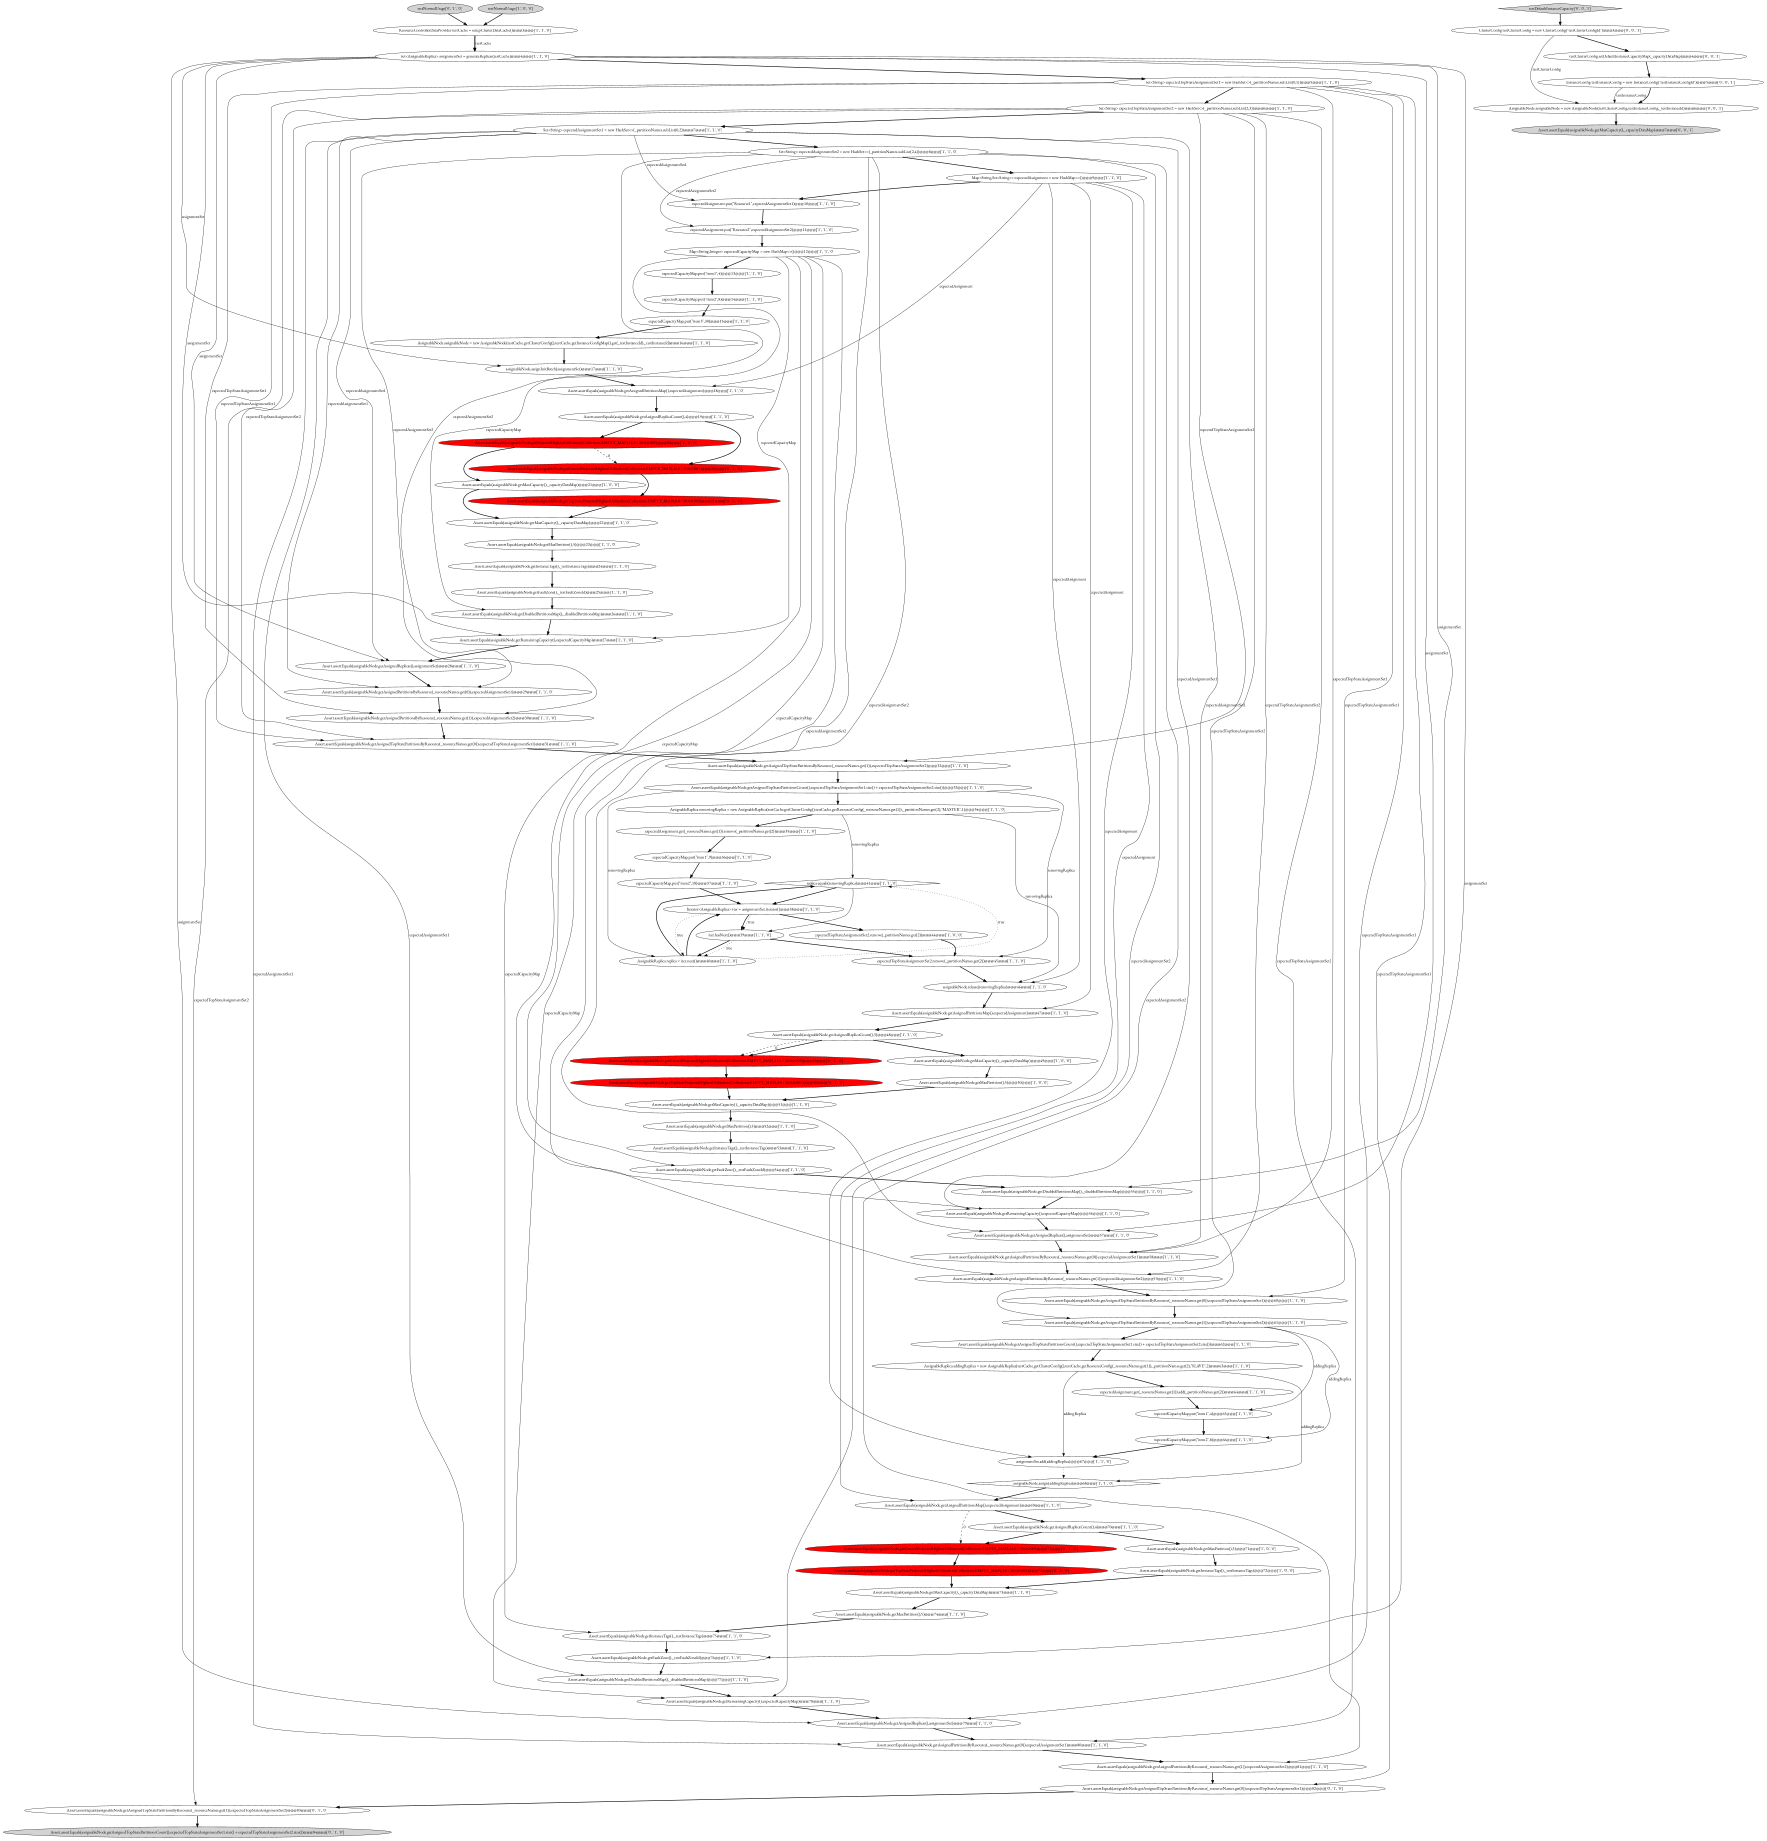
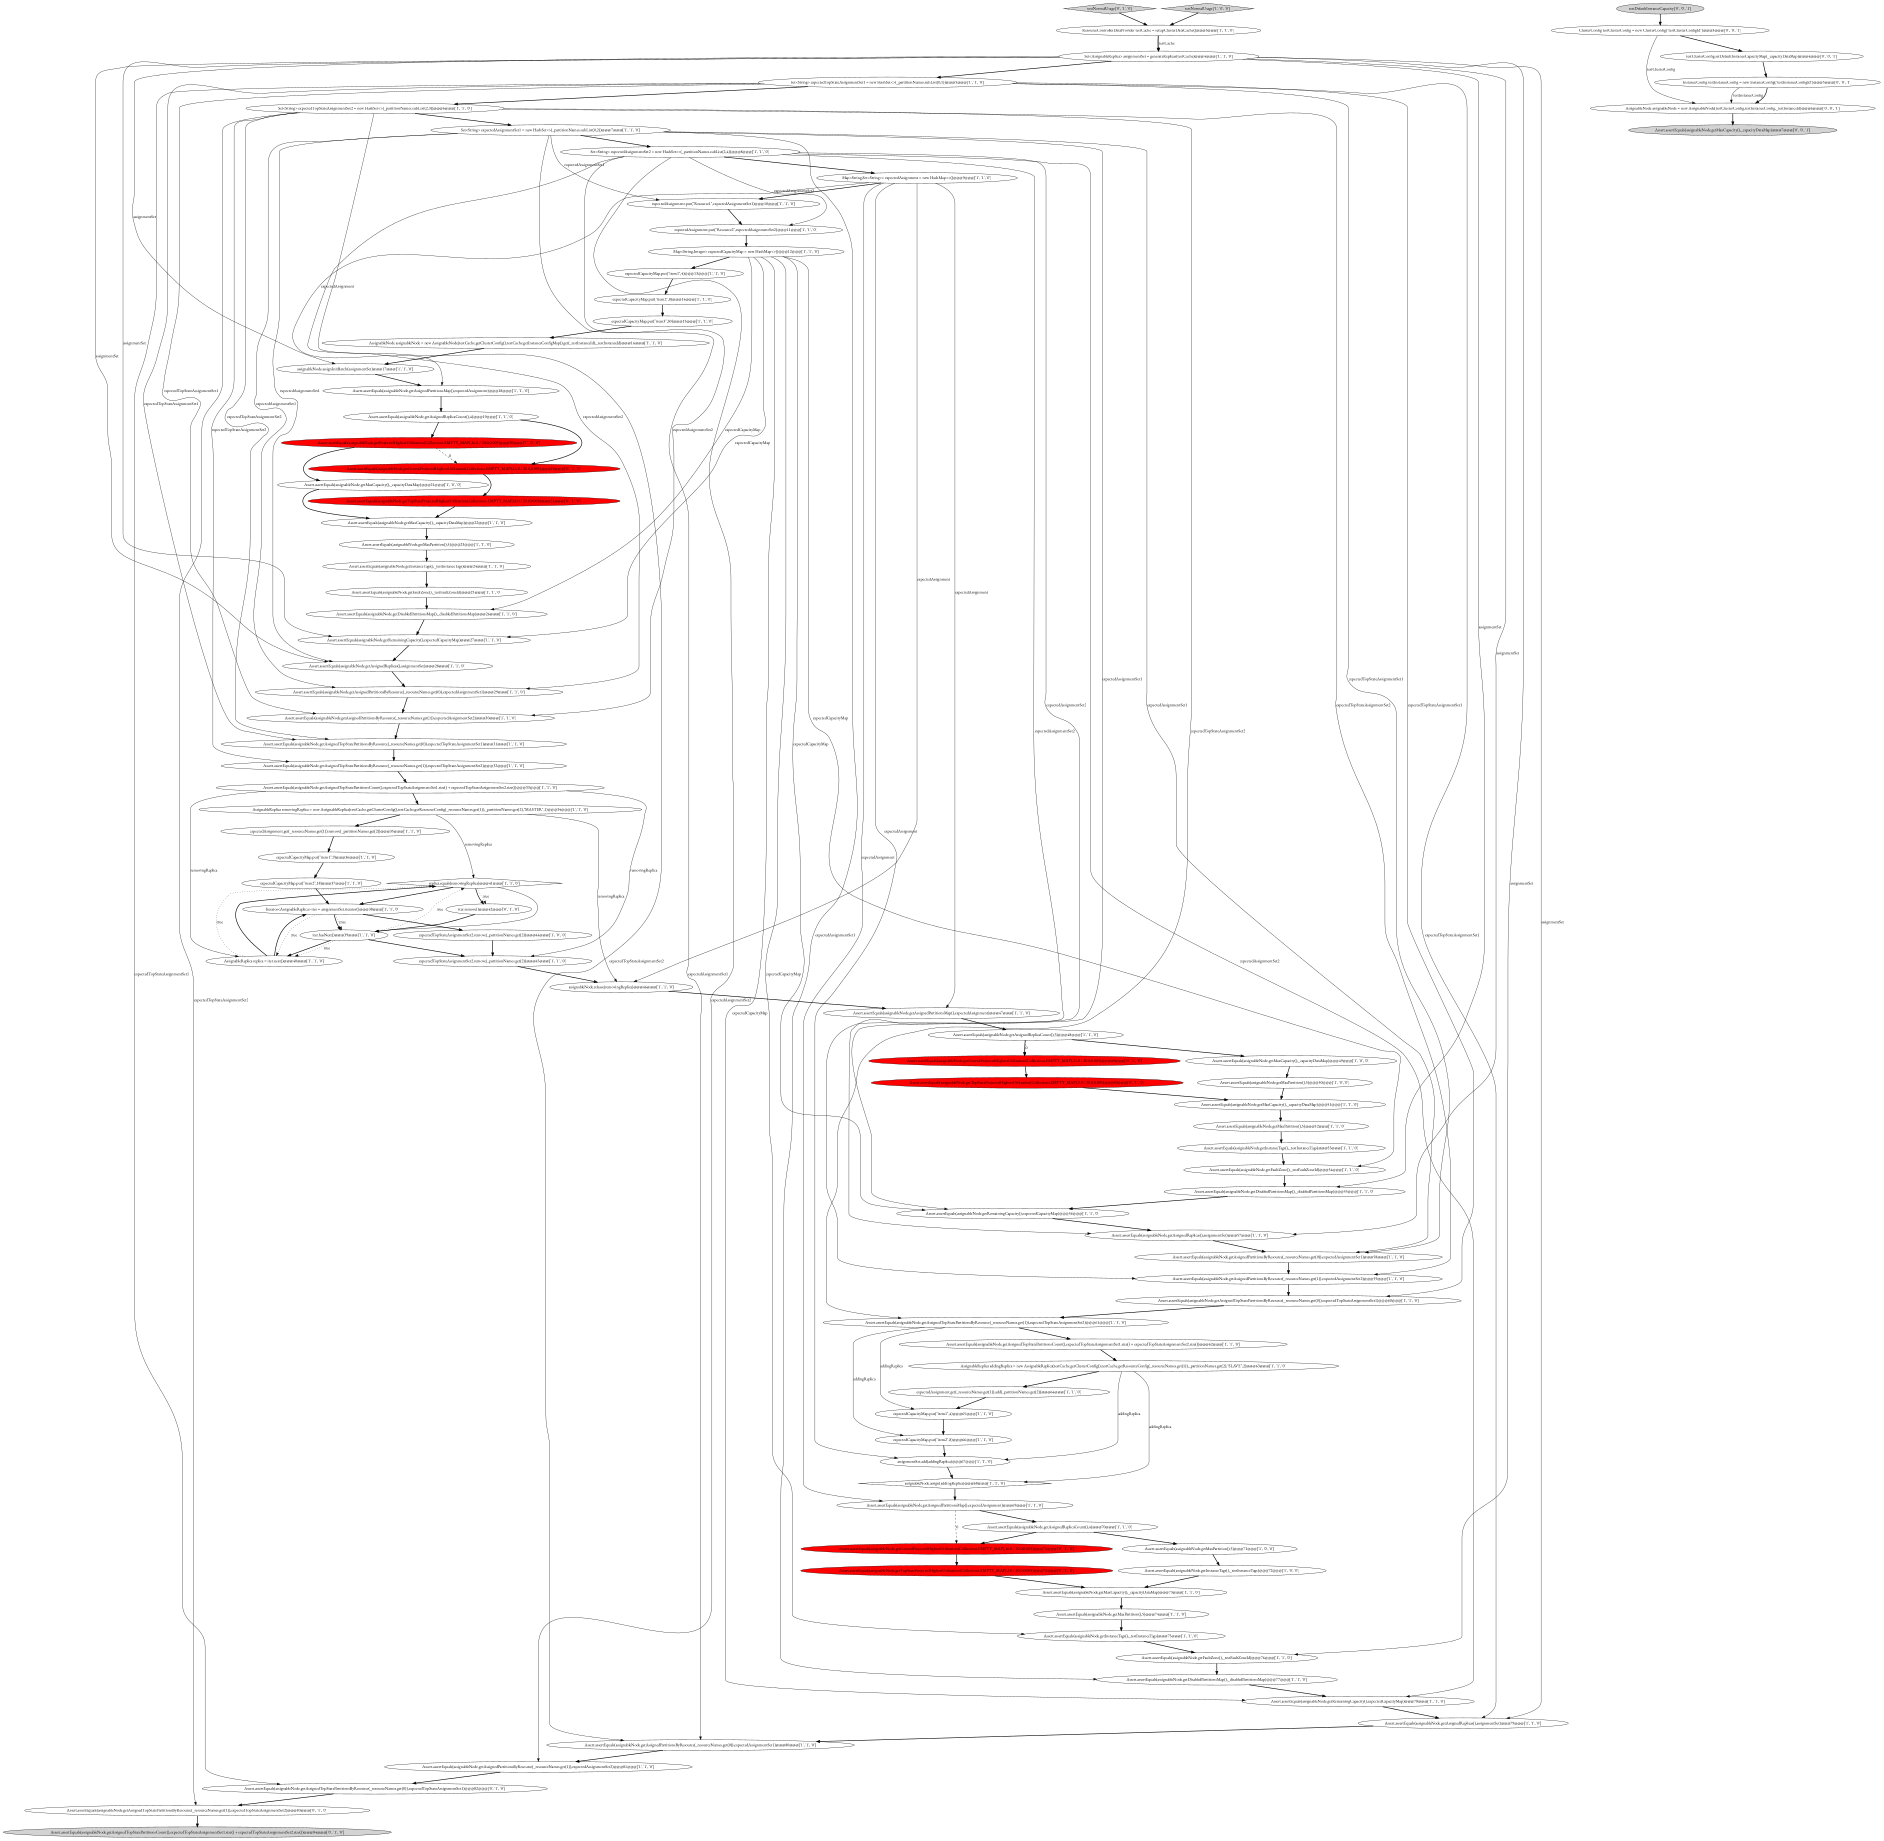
node "testNormalUsage['0', '1', '0']": shape ellipse -> diamond
node "testNormalUsage['1', '0', '0']": shape ellipse -> diamond
node "testDefaultInstanceCapacity['0', '0', '1']": shape diamond -> ellipse
node "iter.remove()@@@42@@@['0', '1', '0']": added
edge "iter.hasNext()@@@39@@@['1', '1', '0']" -> "replica.equals(removingReplica)@@@41@@@['1', '1', '0']": added, label "true"
edge "assignmentSet.add(addingReplica)@@@67@@@['1', '1', '0']" -> "assignableNode.assign(addingReplica)@@@68@@@['1', '1', '0']": style dotted -> bold
